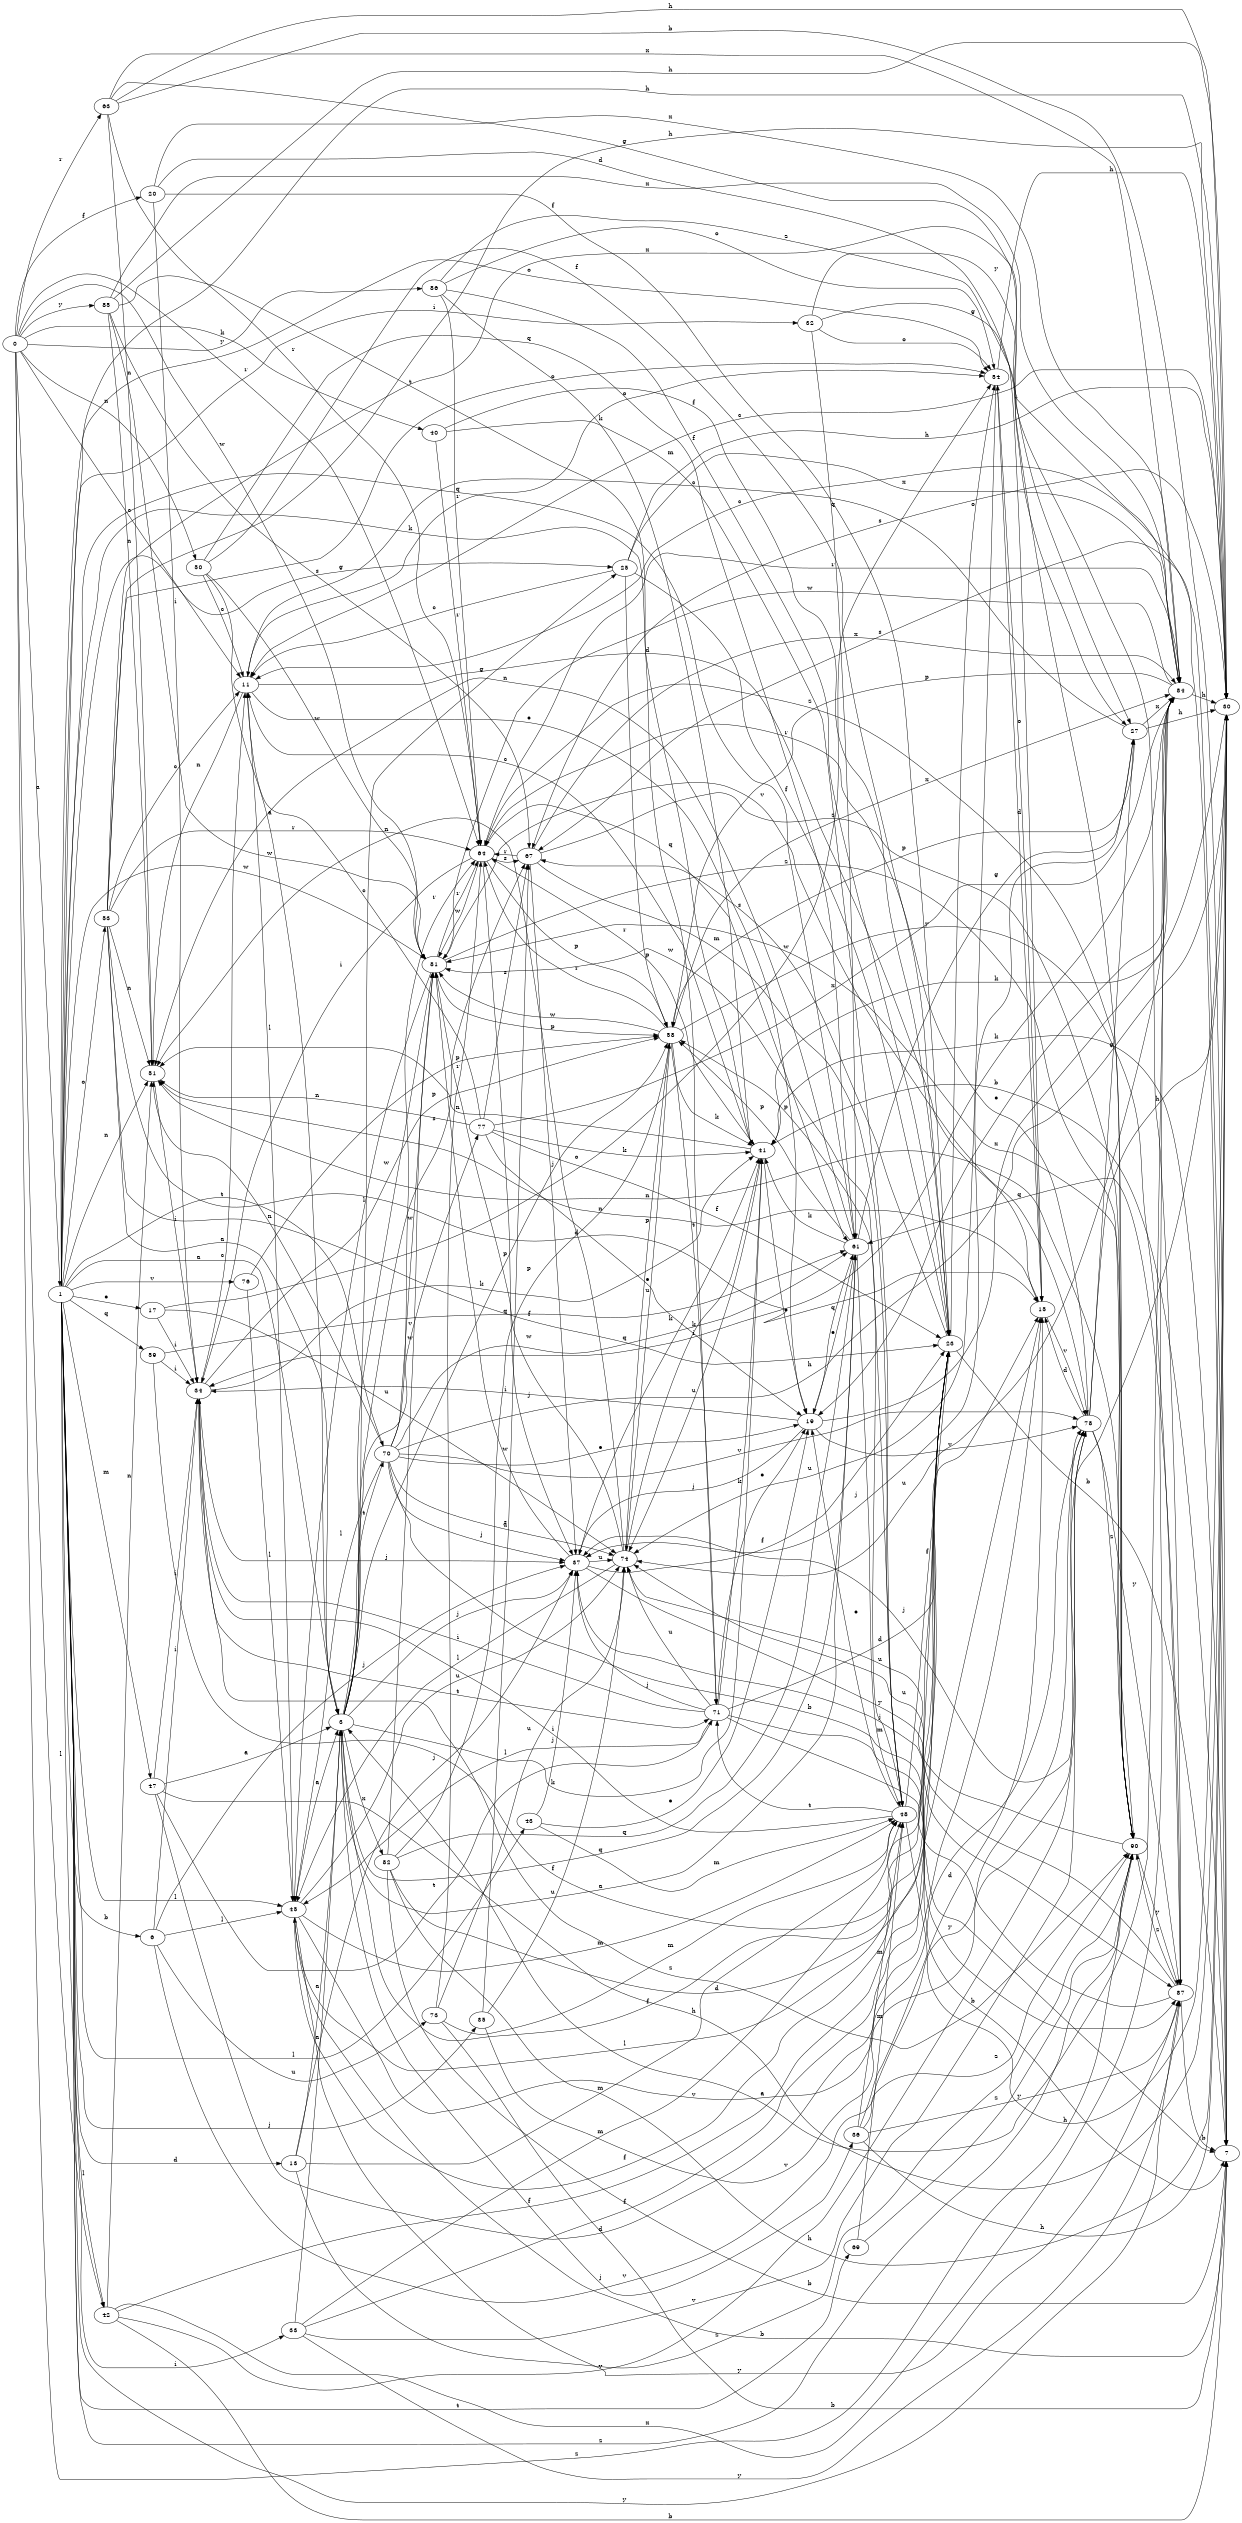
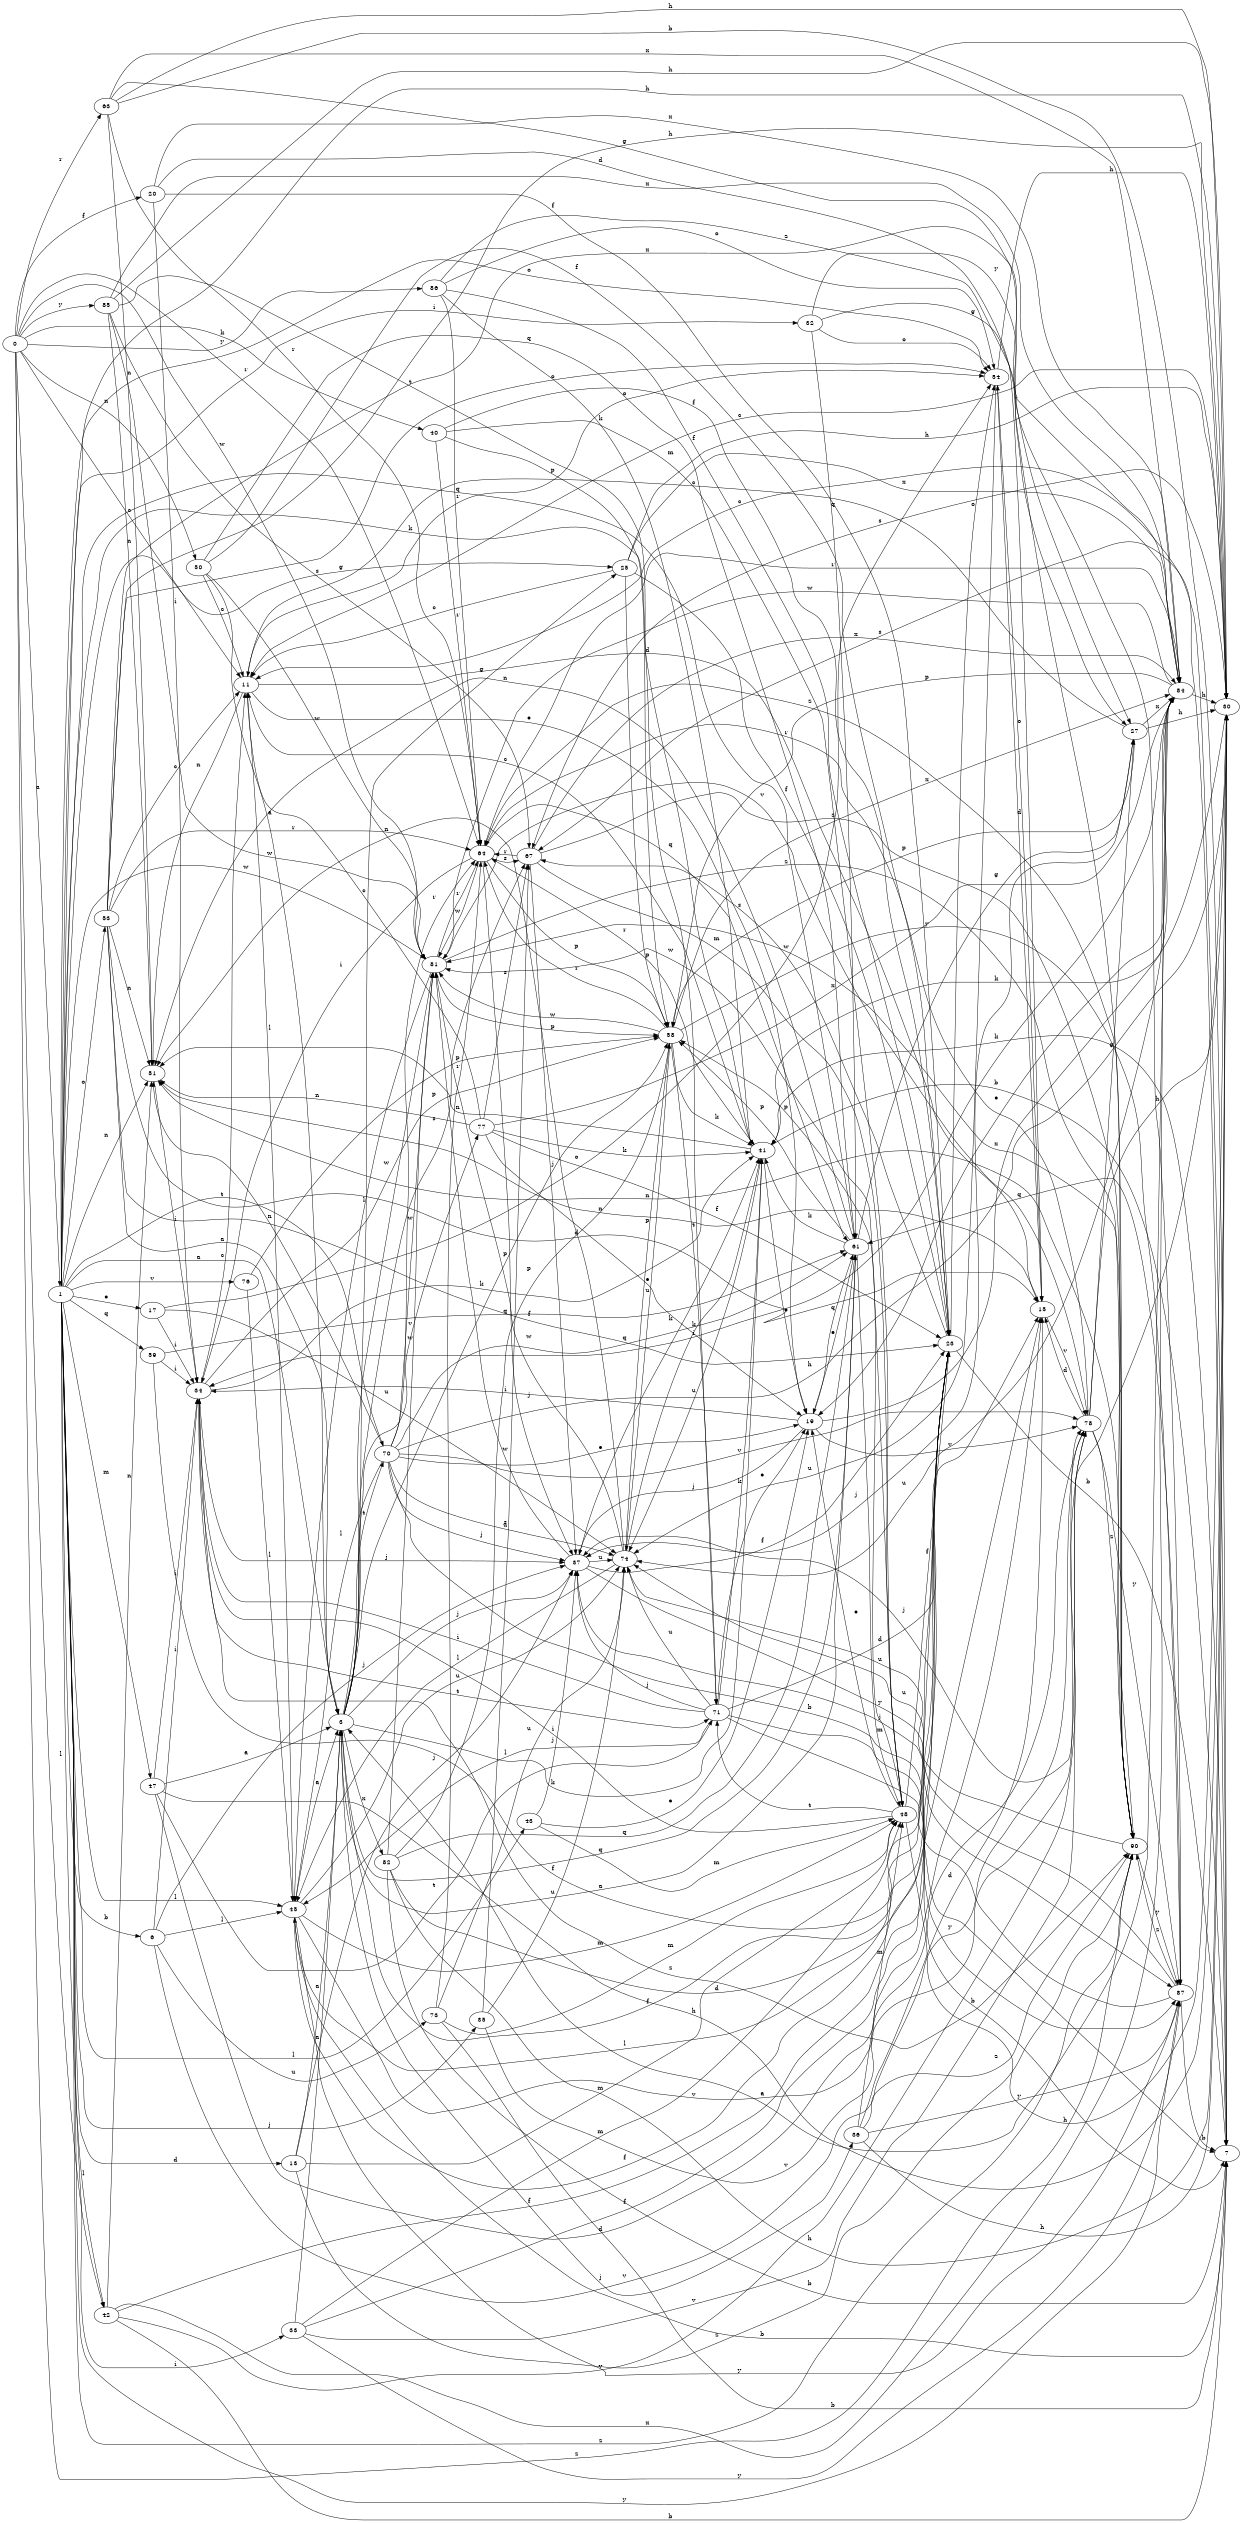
edge "40" -> "58": added, label "p"
node "69": removed
